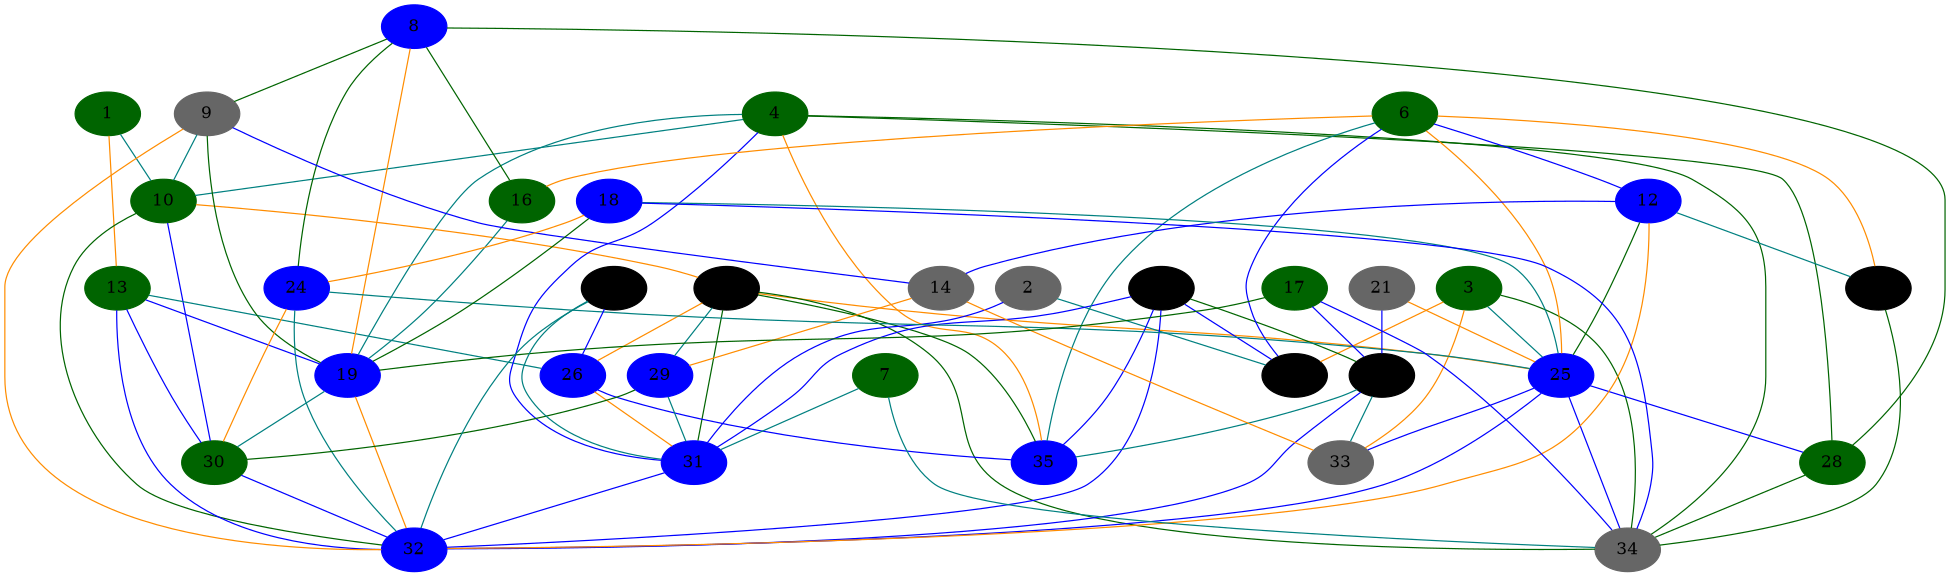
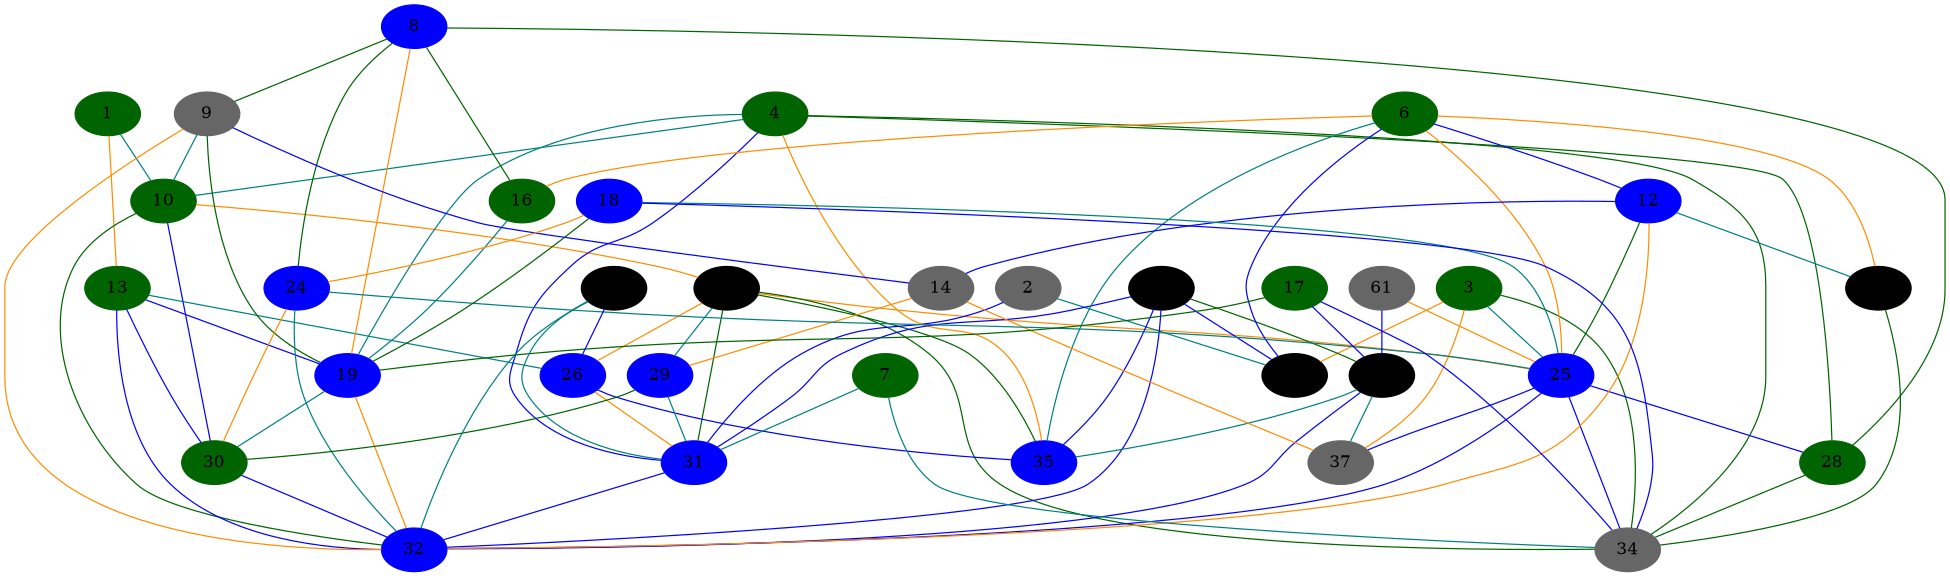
node "21": label "21" -> "61"
node "33": label "33" -> "37"
